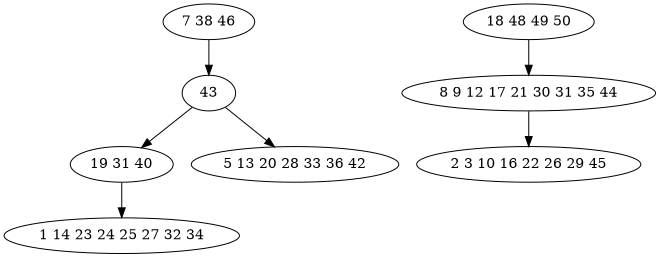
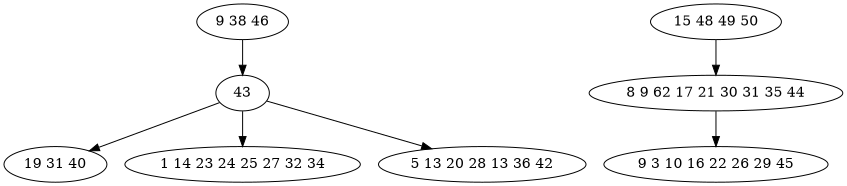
node "7 38 46": label "7 38 46" -> "9 38 46"
node "18 48 49 50": label "18 48 49 50" -> "15 48 49 50"
node "8 9 12 17 21 30 31 35 44": label "8 9 12 17 21 30 31 35 44" -> "8 9 62 17 21 30 31 35 44"
node "5 13 20 28 33 36 42": label "5 13 20 28 33 36 42" -> "5 13 20 28 13 36 42"
node "2 3 10 16 22 26 29 45": label "2 3 10 16 22 26 29 45" -> "9 3 10 16 22 26 29 45"
edge "19 31 40" -> "1 14 23 24 25 27 32 34": now "43" -> "1 14 23 24 25 27 32 34"
